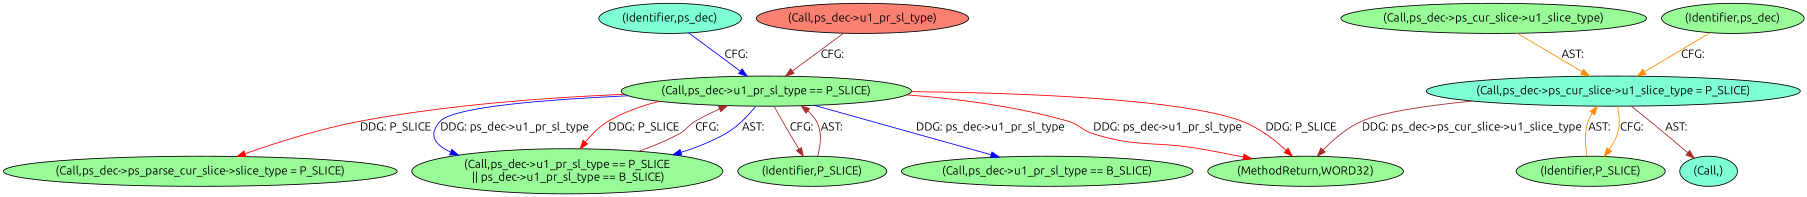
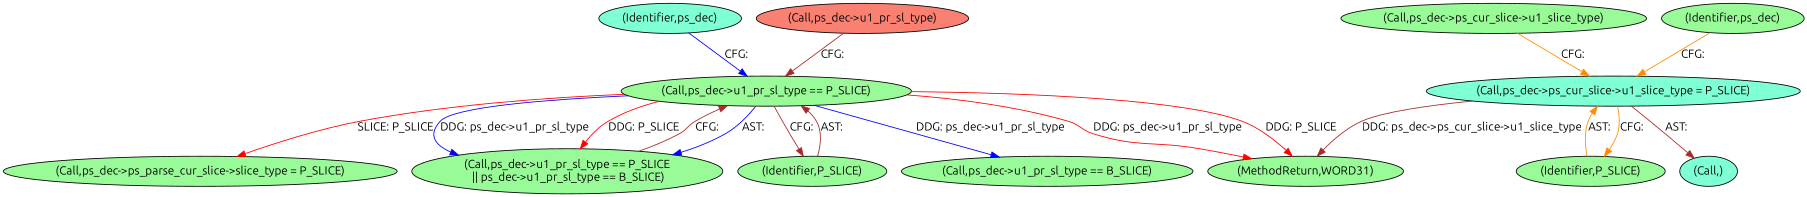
edge "(Call,ps_dec->ps_cur_slice->u1_slice_type)" -> "(Call,ps_dec->ps_cur_slice->u1_slice_type = P_SLICE)": label "AST: " -> "CFG: "
edge "(Call,ps_dec->u1_pr_sl_type == P_SLICE)" -> "(Call,ps_dec->ps_parse_cur_slice->slice_type = P_SLICE)": label "DDG: P_SLICE" -> "SLICE: P_SLICE"
node "(MethodReturn,WORD32)": label "(MethodReturn,WORD32)" -> "(MethodReturn,WORD31)"
